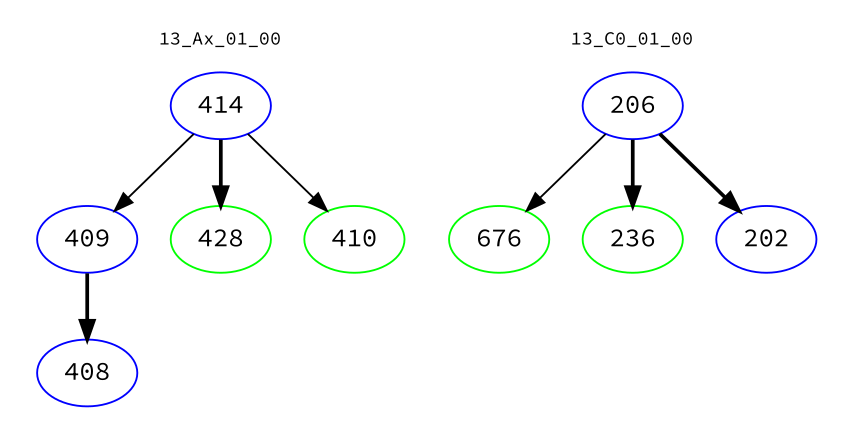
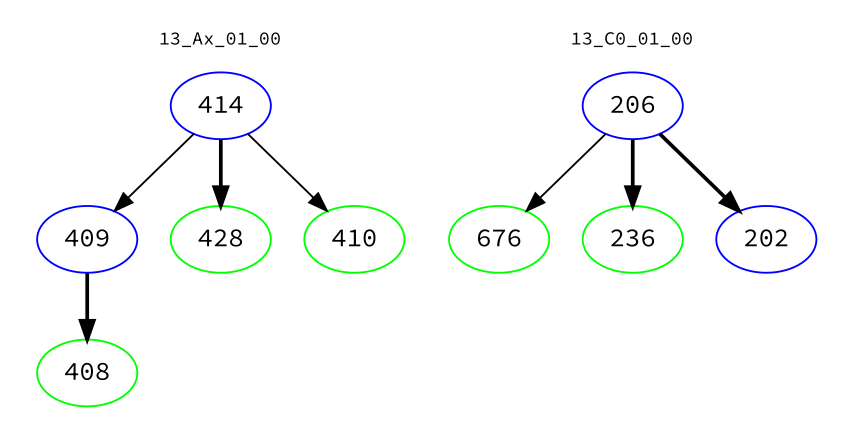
node "408": color blue -> green
